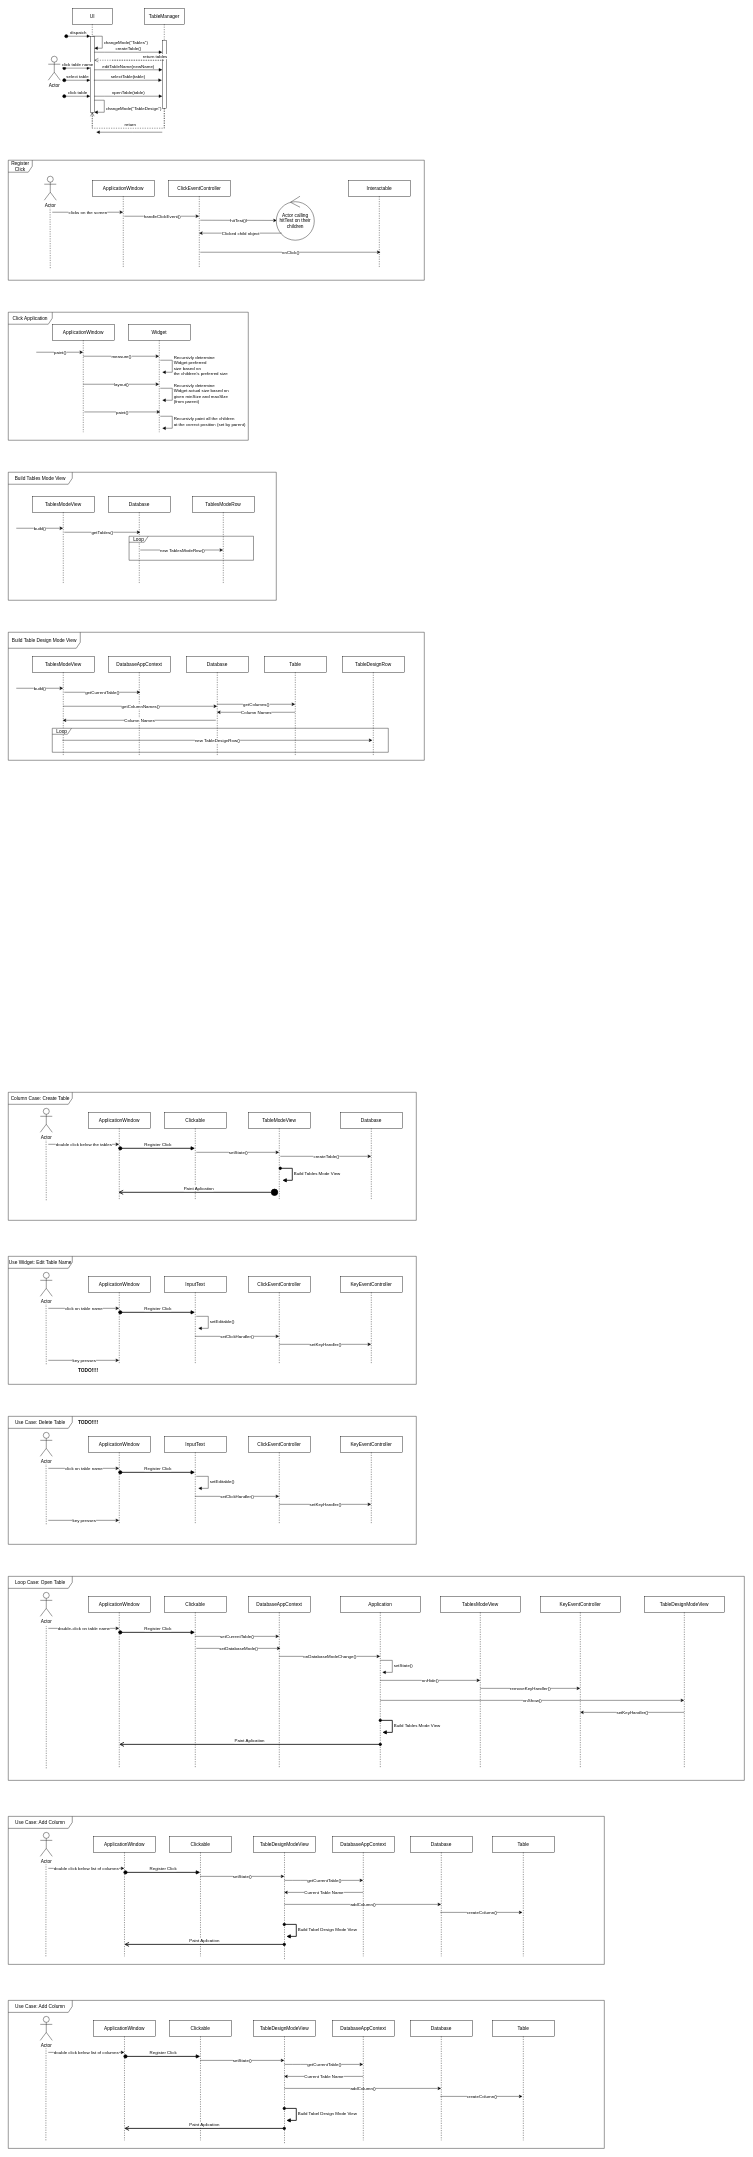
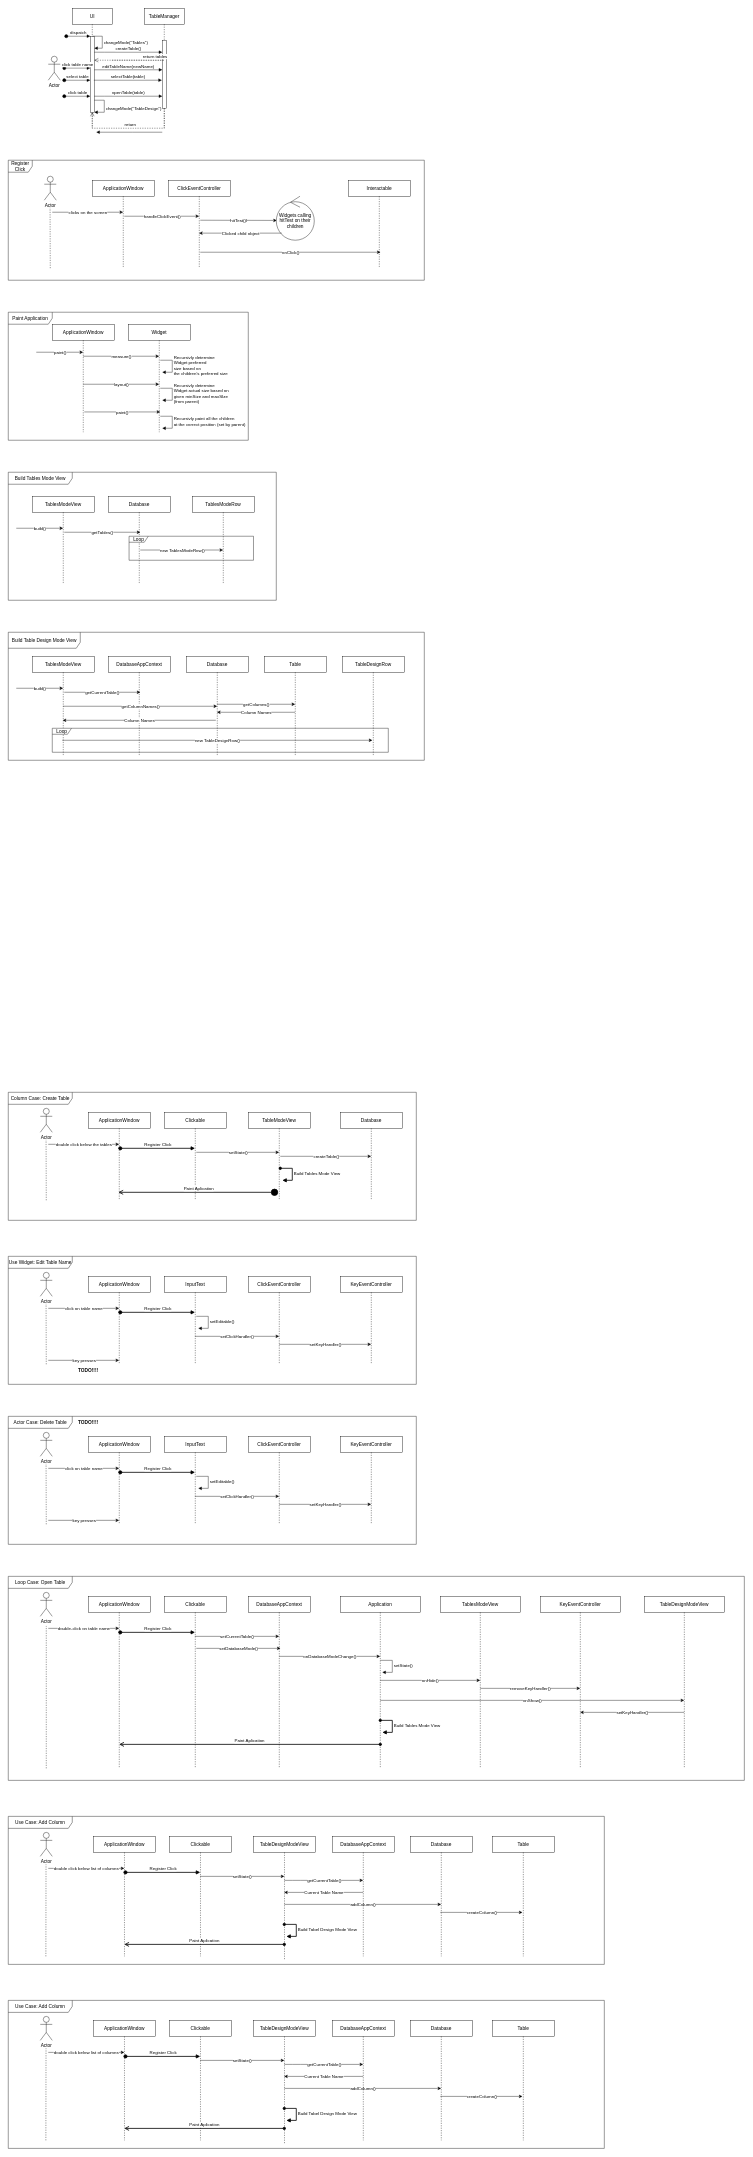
node "Actor calling hitTest on their children": label "Actor calling hitTest on their children" -> "Widgets calling hitTest on their children"
node "Click Application": label "Click Application" -> "Paint Application"
node "Use Case: Delete Table": label "Use Case: Delete Table" -> "Actor Case: Delete Table"
